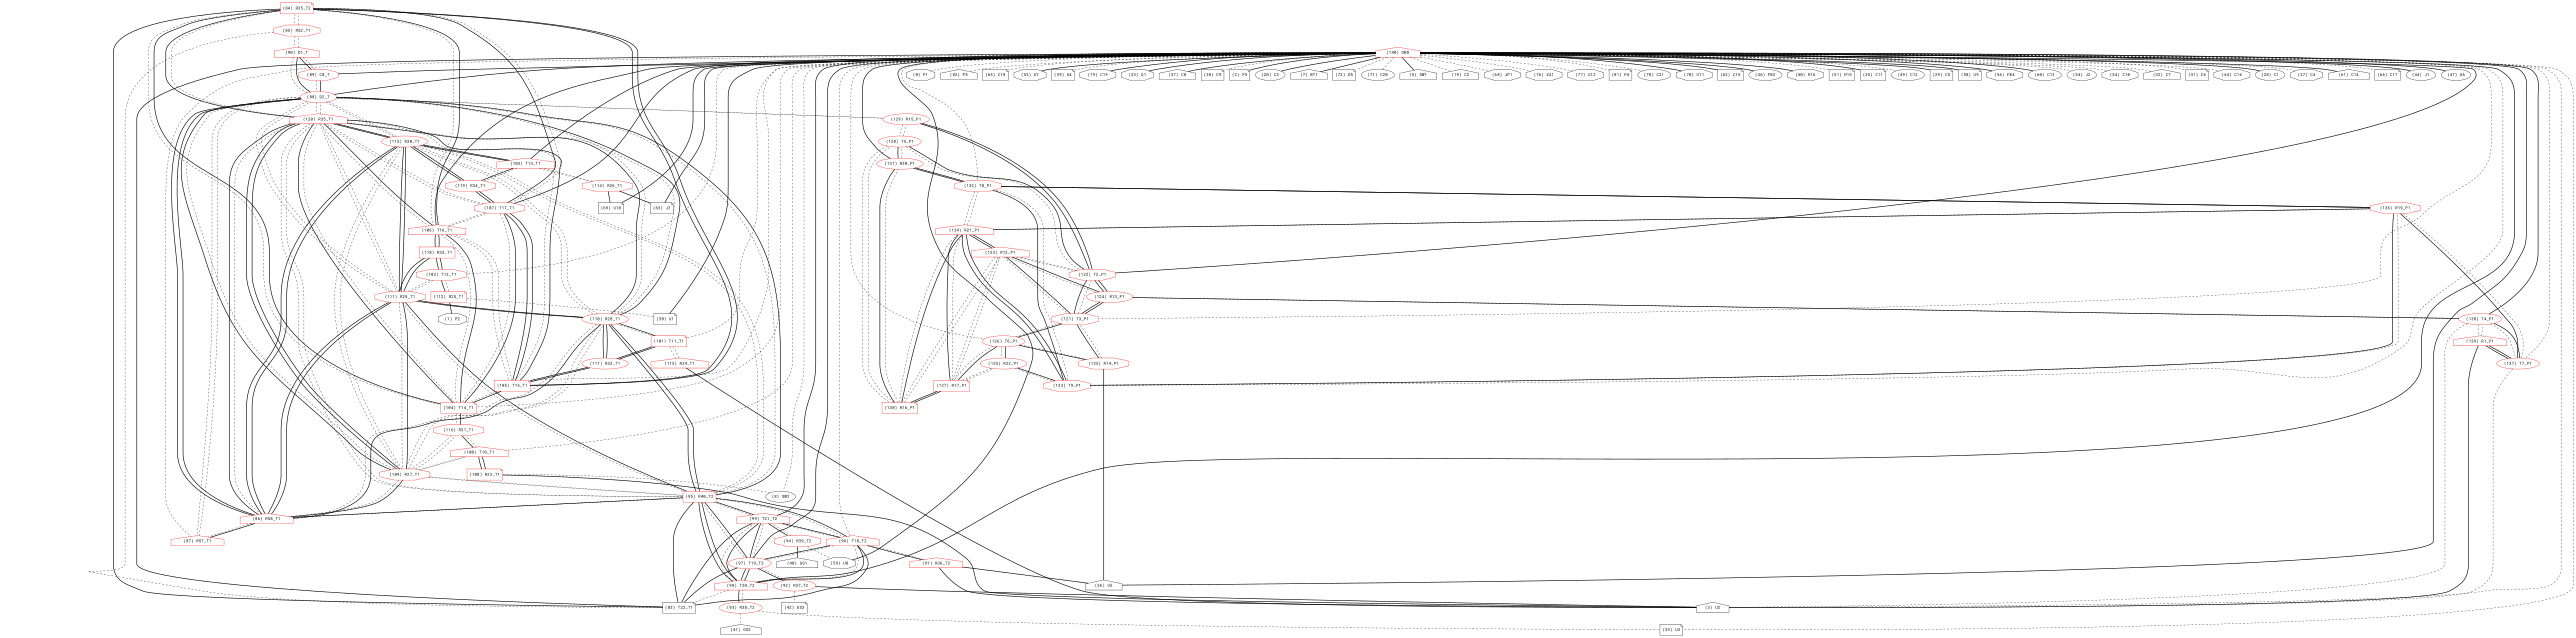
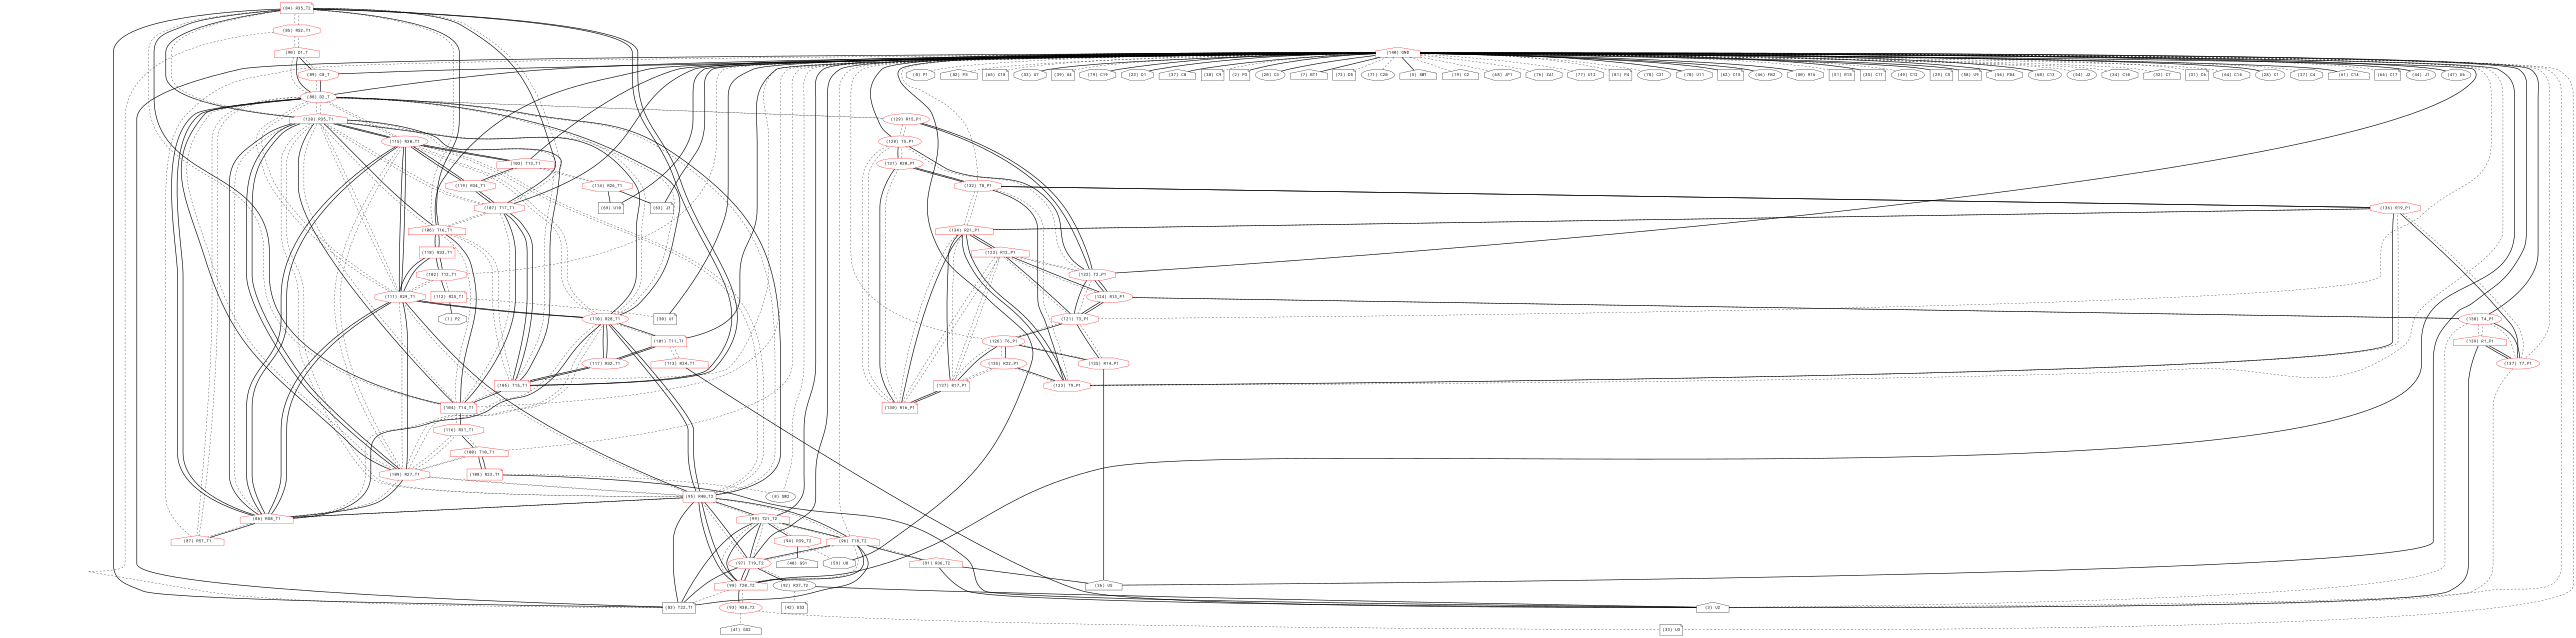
edge "(140) GND" -- "(131) R20_P1": now "(140) GND" -- "(128) T5_P1"
edge "(140) GND" -- "(101) T11_T1": style dashed -> bold
node "(92) R37_T2": color red -> black
